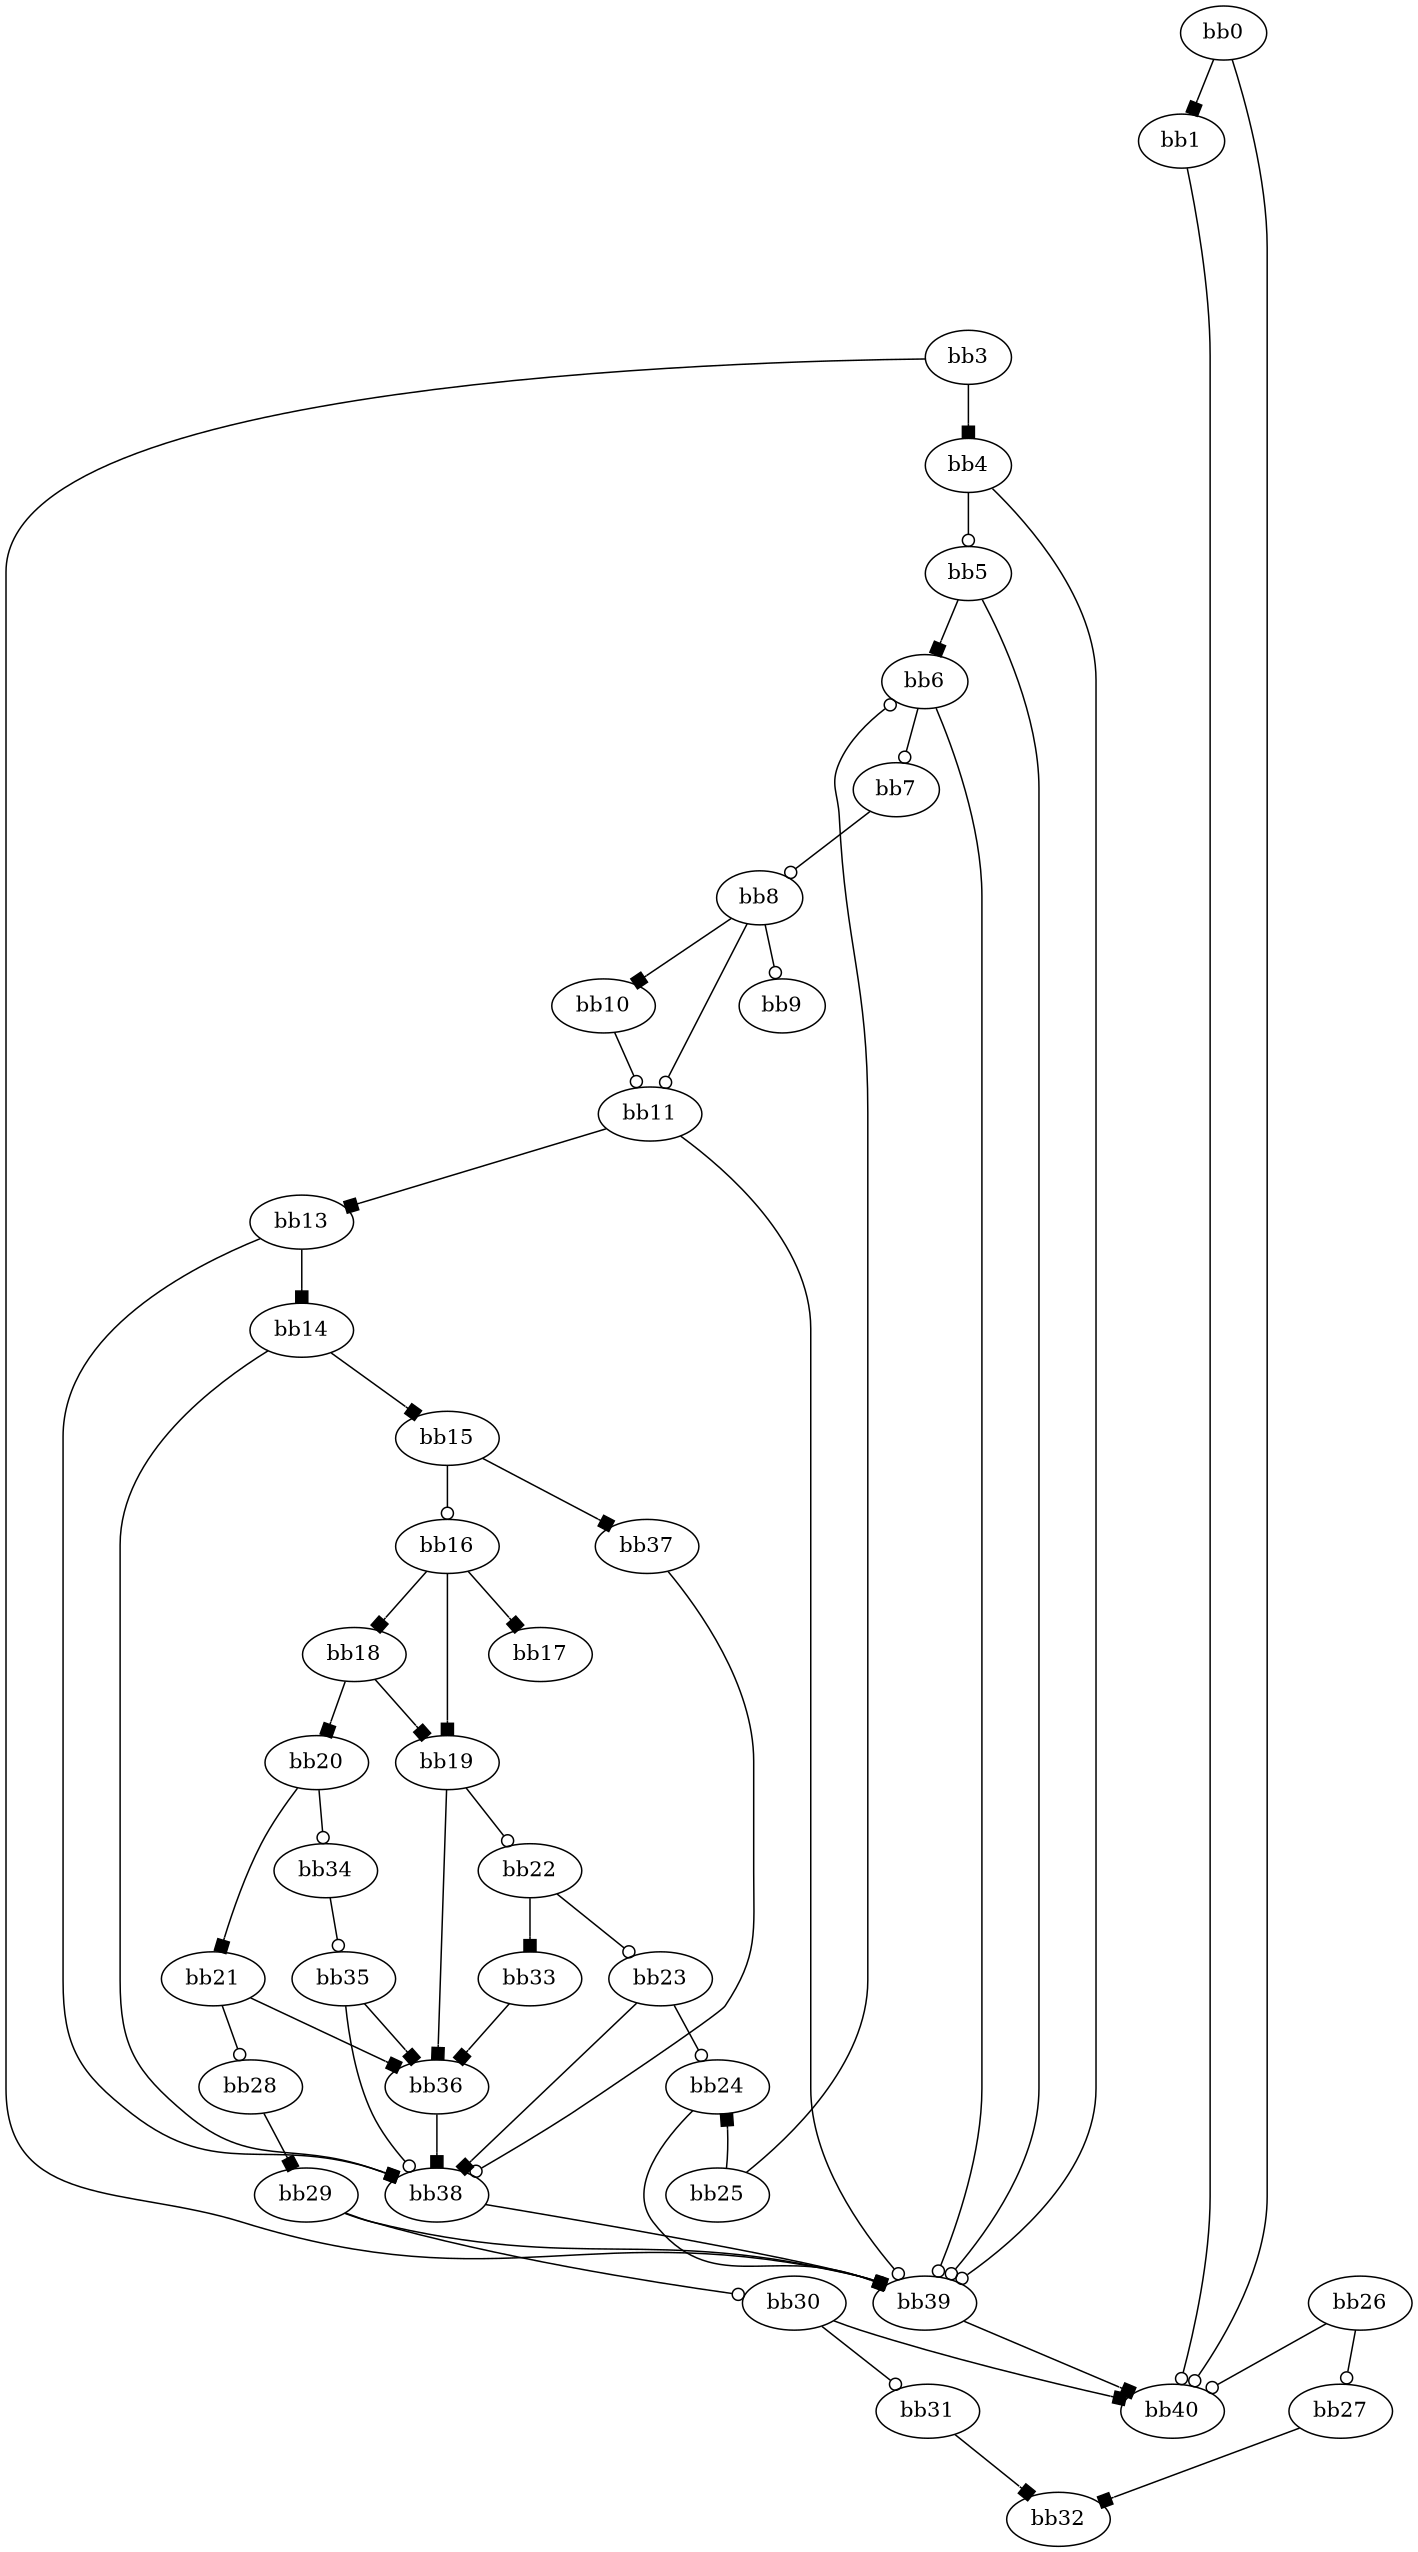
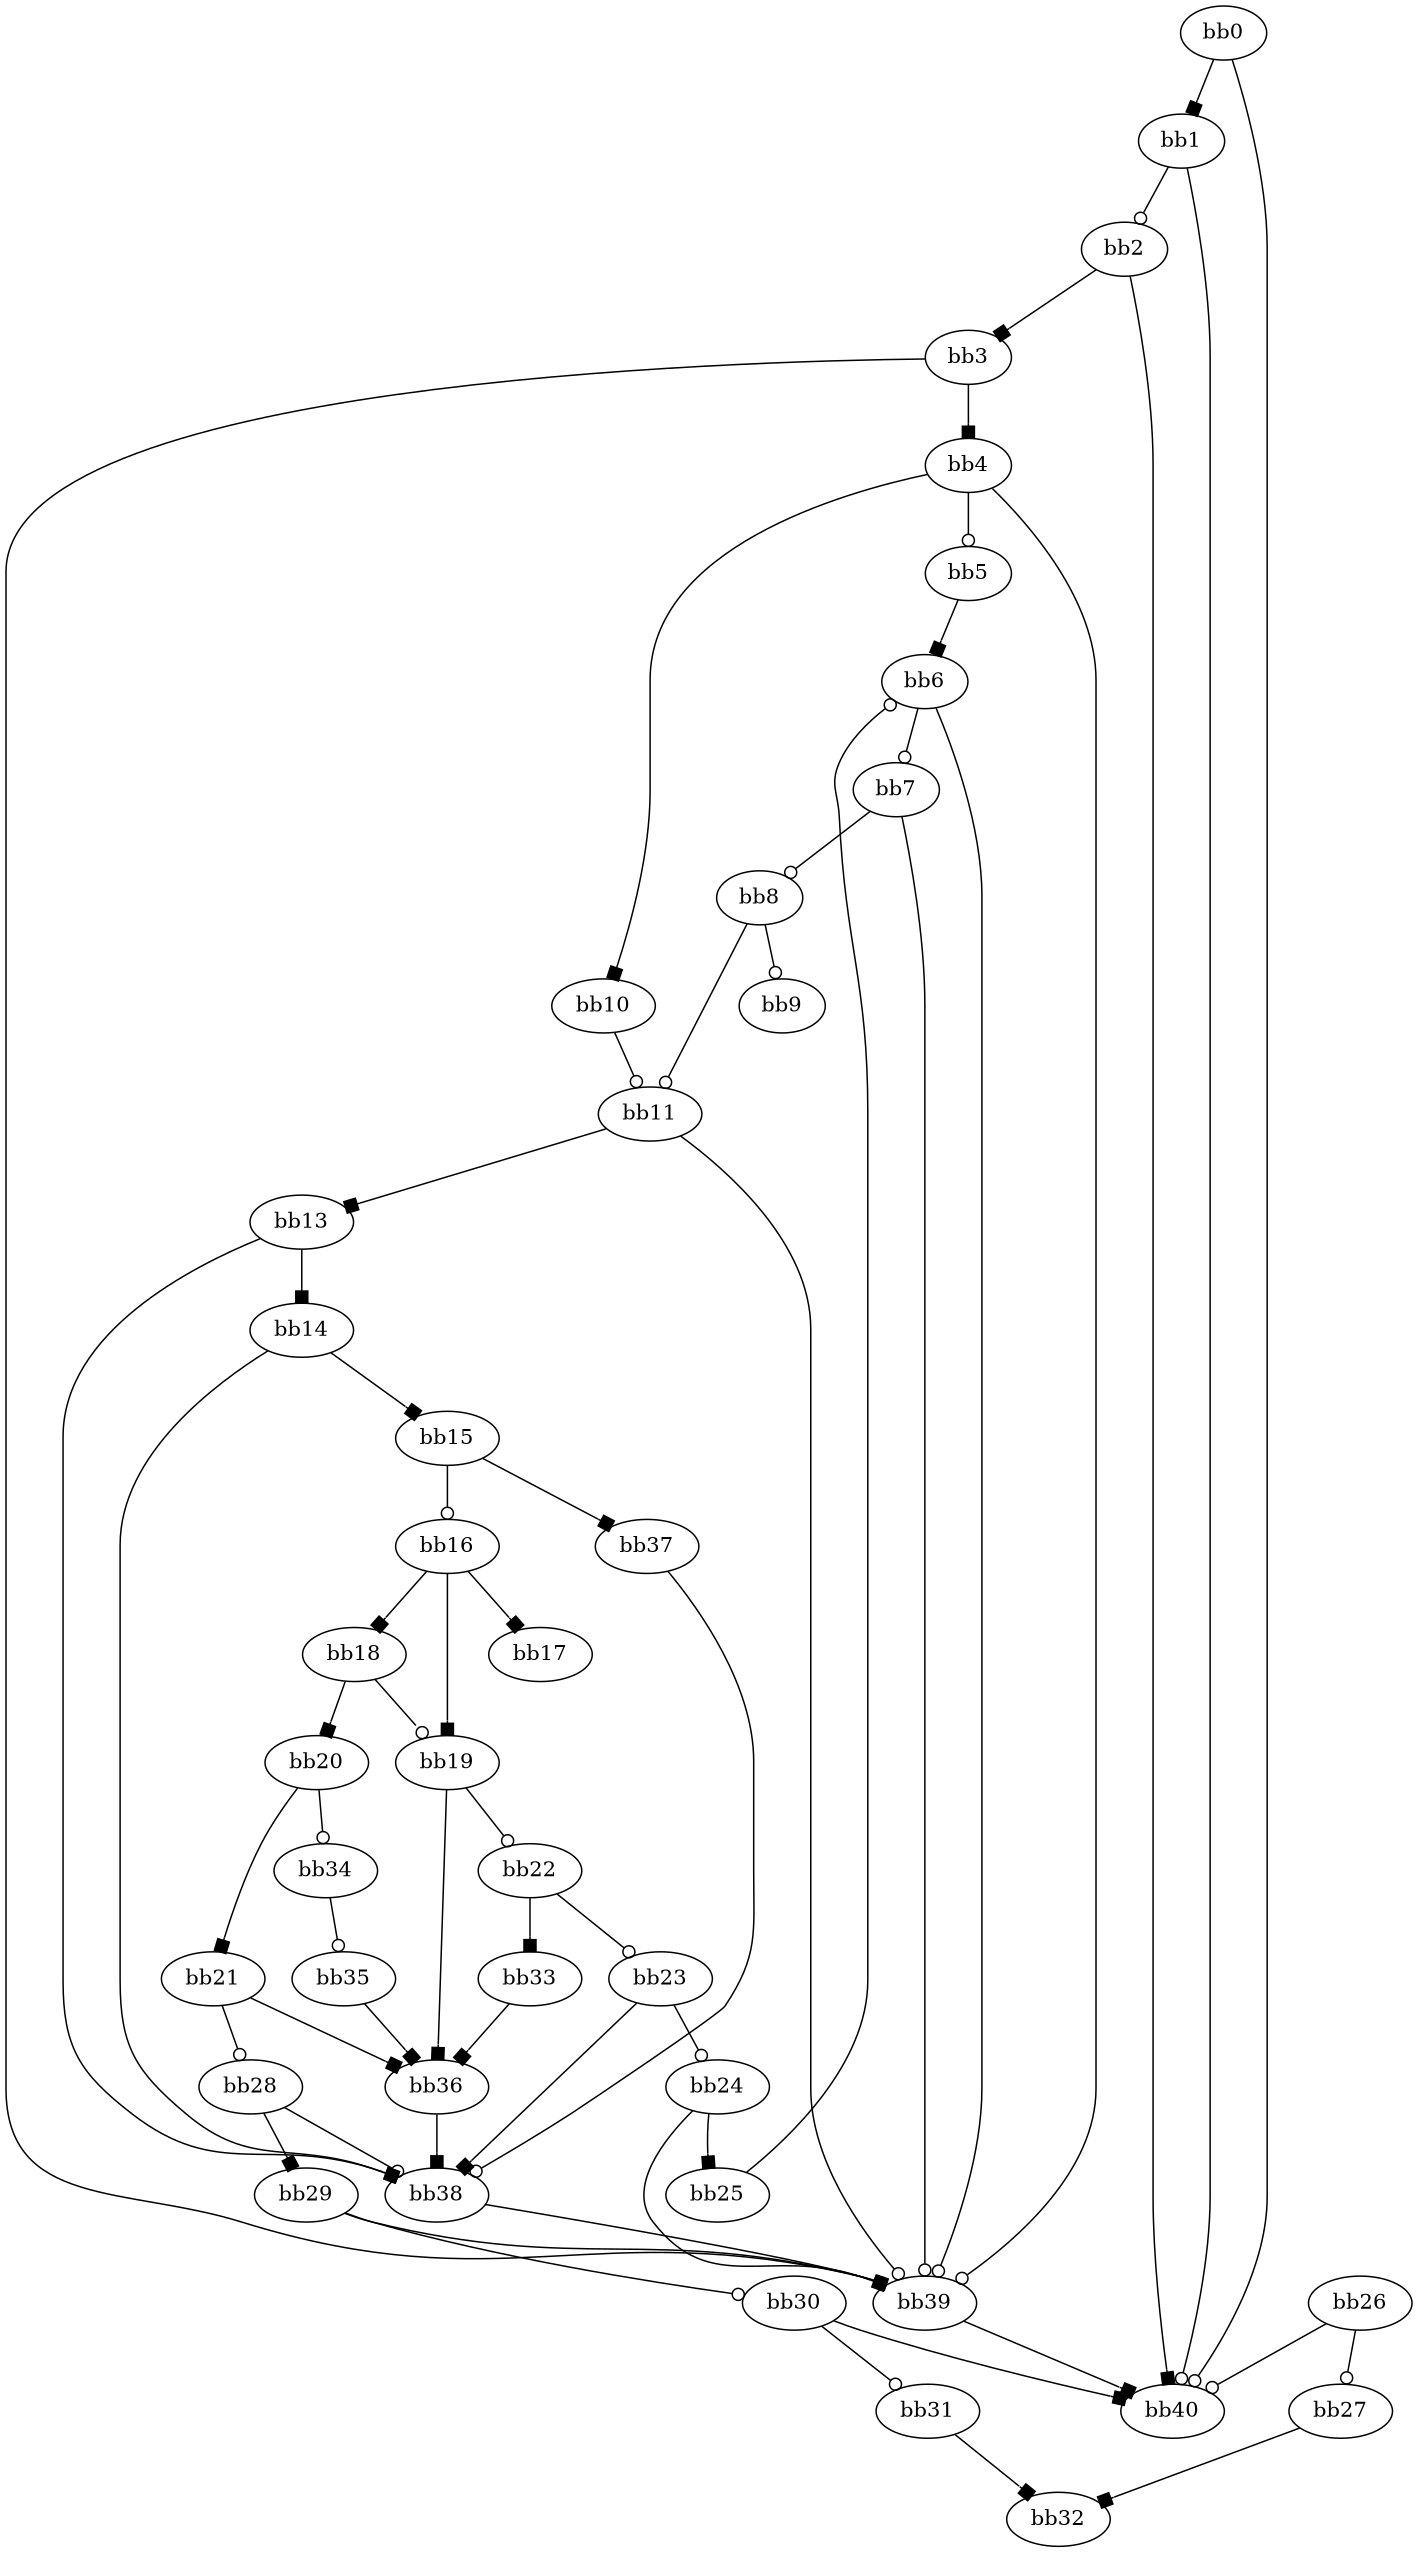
node "bb2": added
edge "bb8" -> "bb10": now "bb4" -> "bb10"
edge "bb5" -> "bb39": now "bb7" -> "bb39"
edge "bb18" -> "bb19": arrowhead box -> odot
edge "bb35" -> "bb38": now "bb28" -> "bb38"
edge "bb25" -> "bb24": reversed
